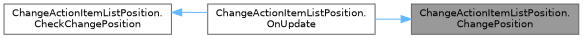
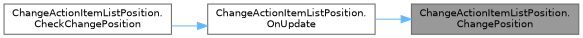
edge "ChangeActionItemListPosition. OnUpdate" -> "ChangeActionItemListPosition. CheckChangePosition": reversed
